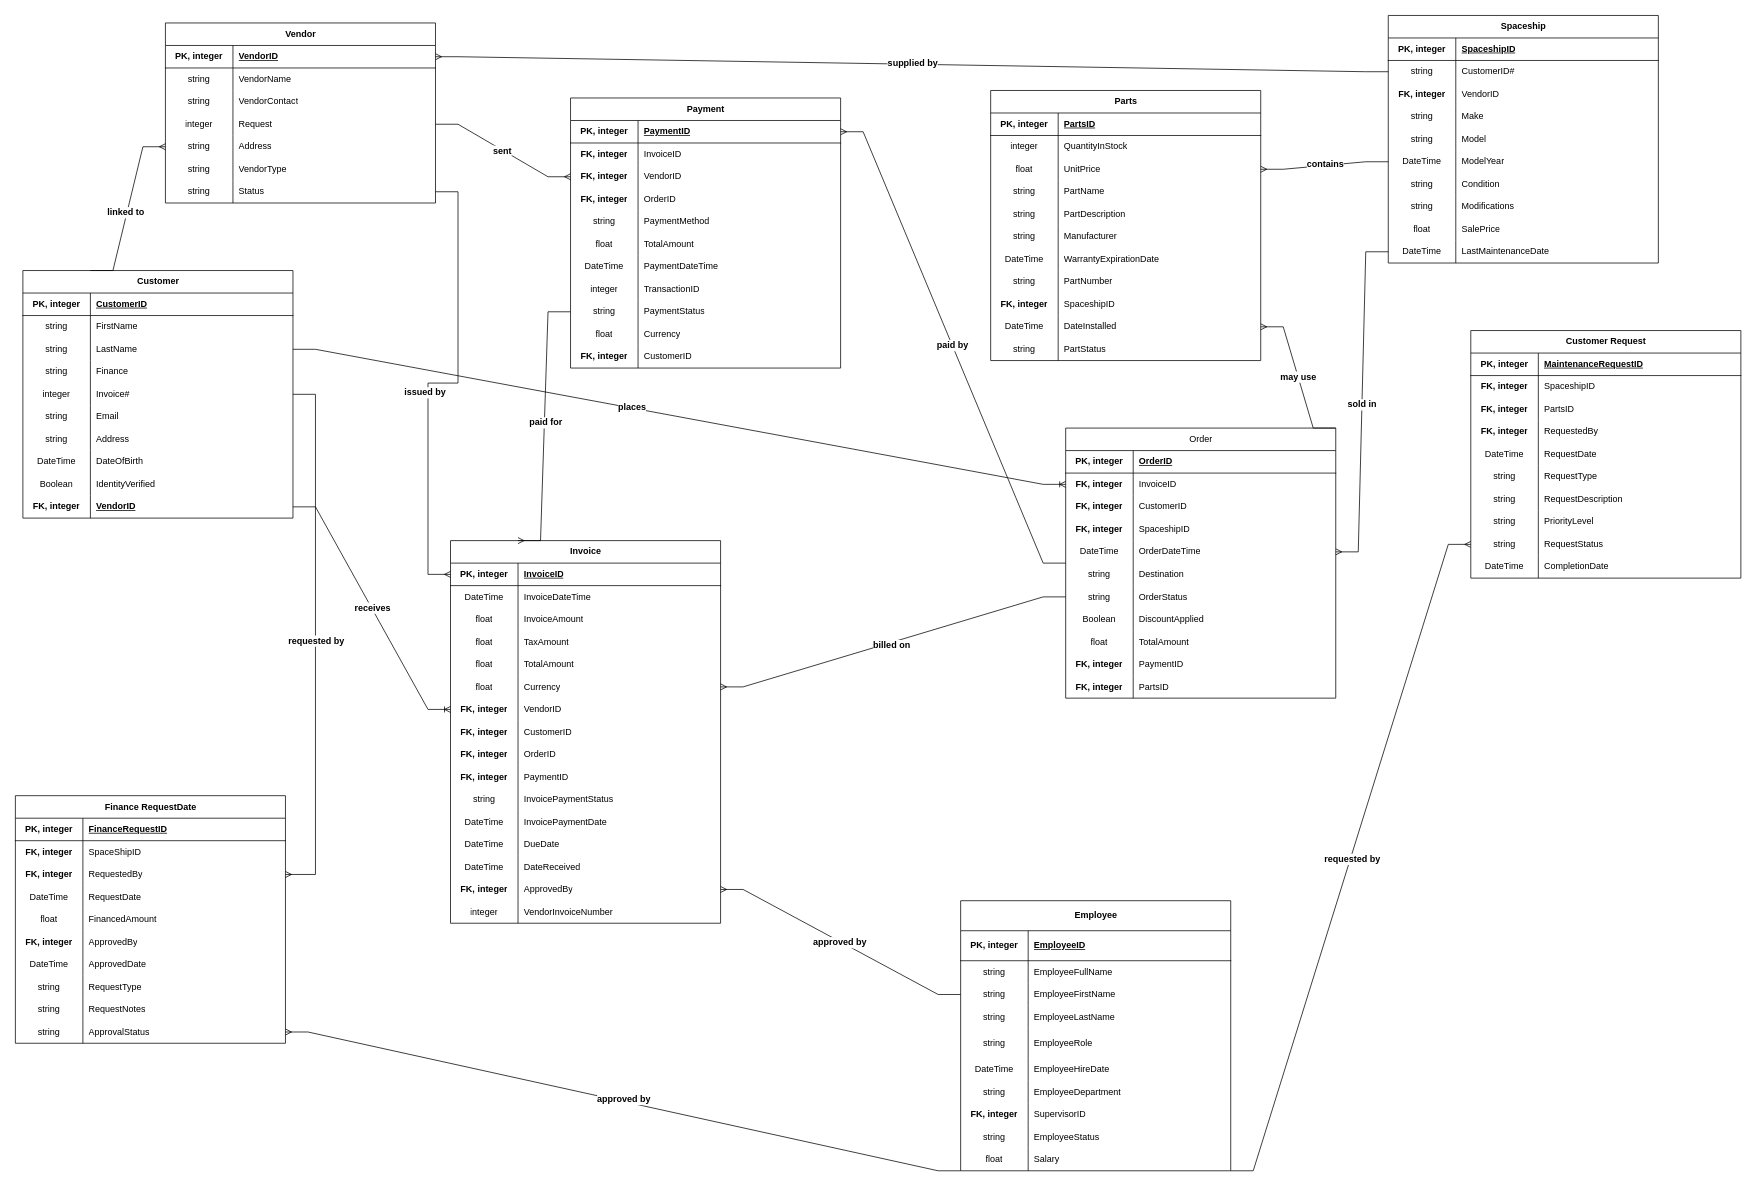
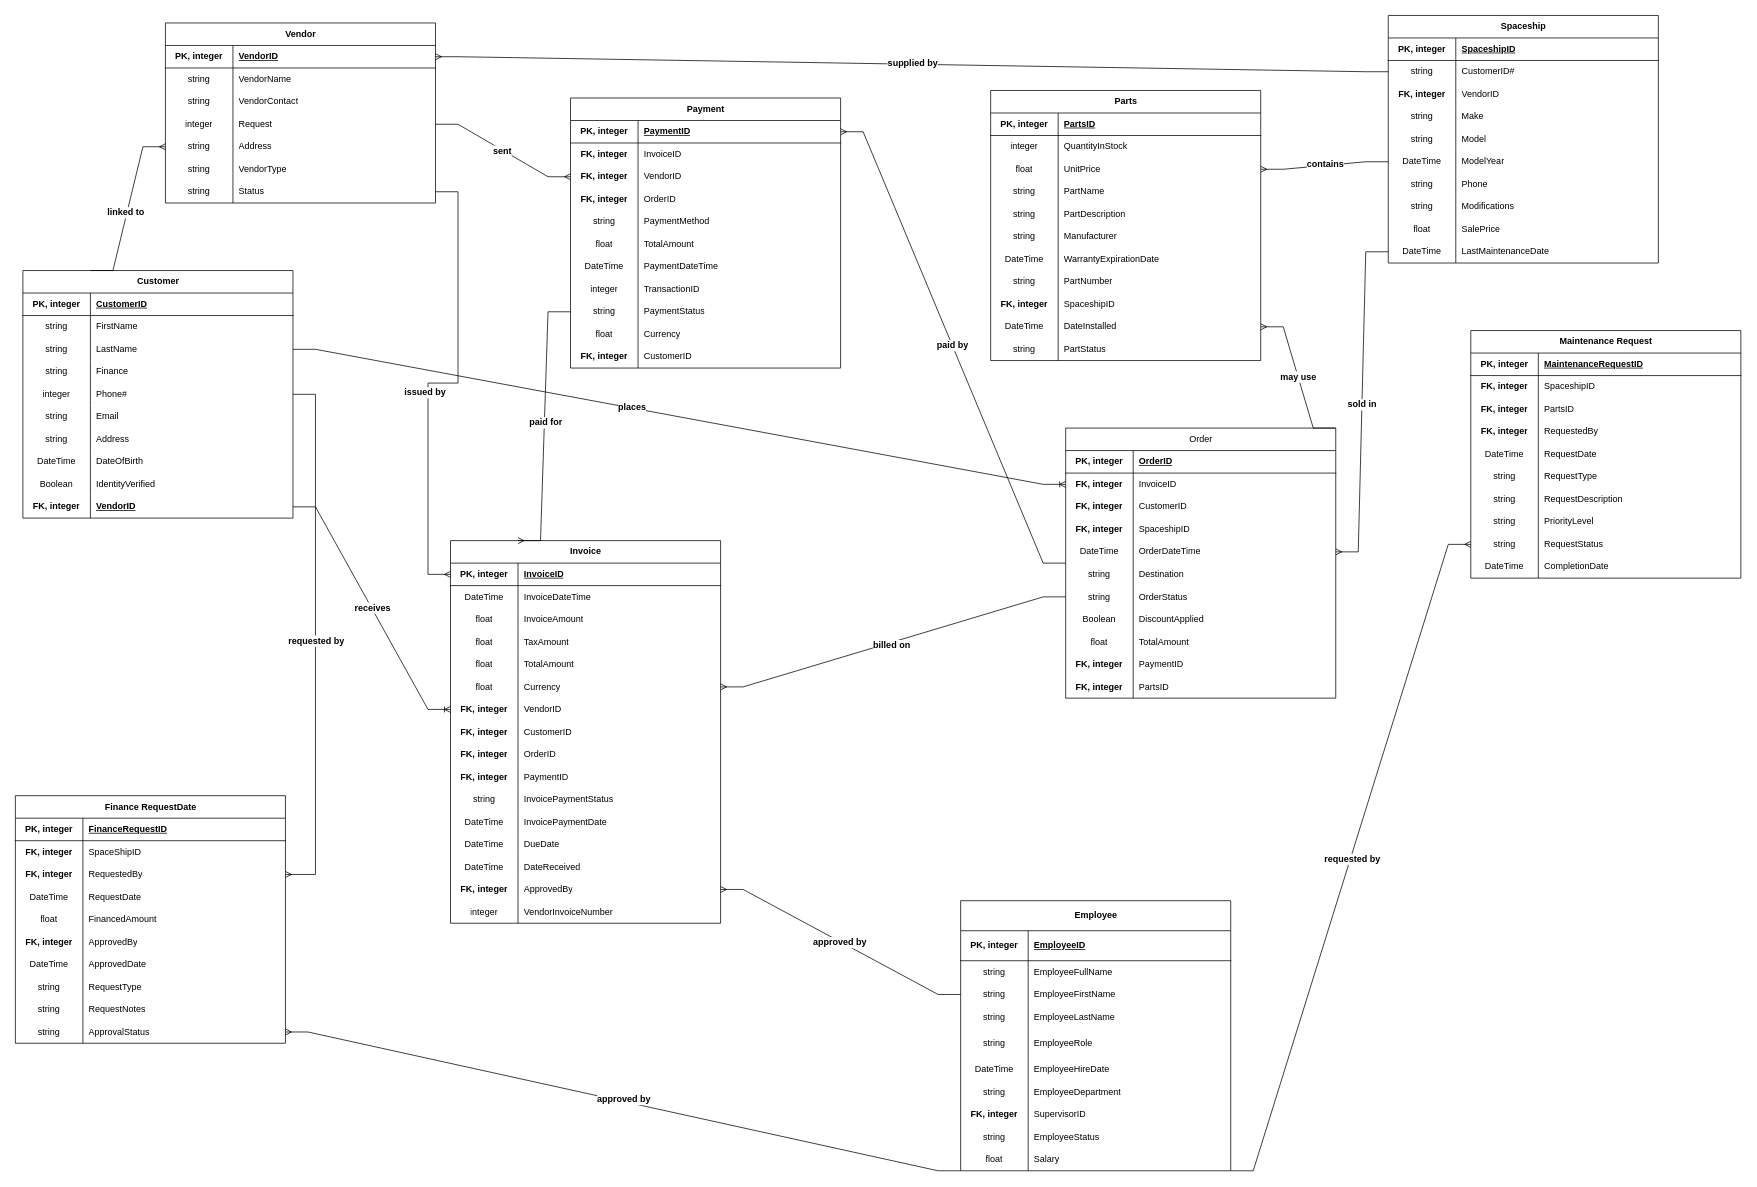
node "Condition": label "Condition" -> "Phone"
node "Customer Request": label "Customer Request" -> "Maintenance Request"
node "Invoice#": label "Invoice#" -> "Phone#"
